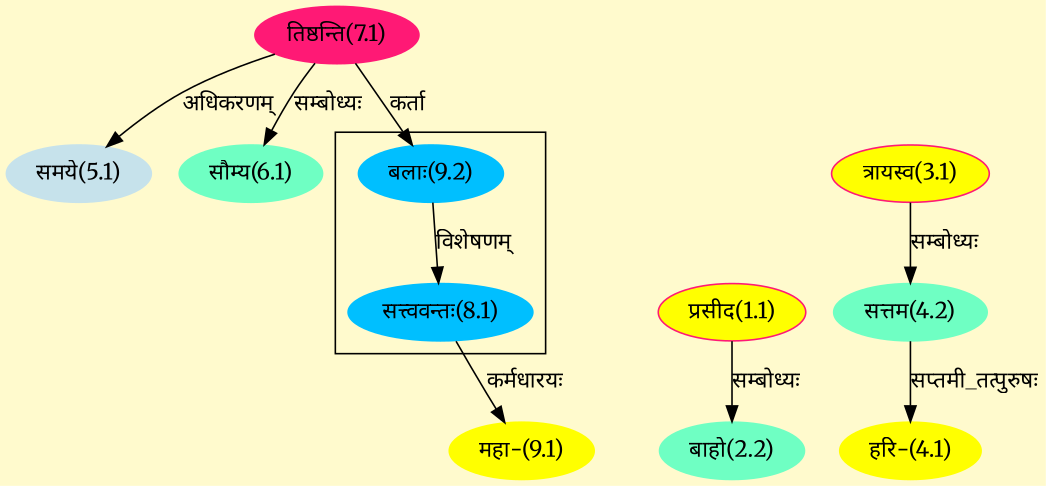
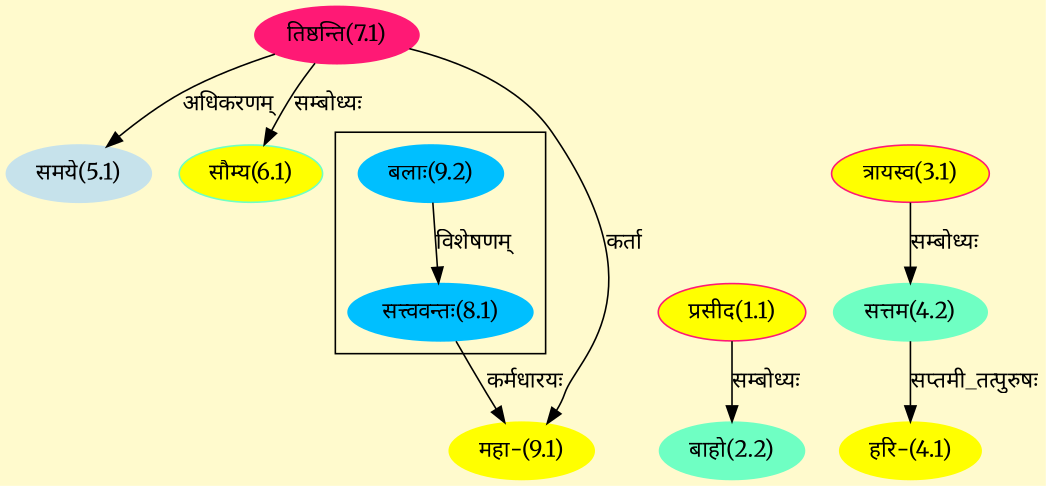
edge "तिष्ठन्ति(7.1)" -> "बलाः(9.2)": now "तिष्ठन्ति(7.1)" -> "महा-(9.1)"
node "सौम्य(6.1)": fillcolor #6fffc3 -> #ffff00
